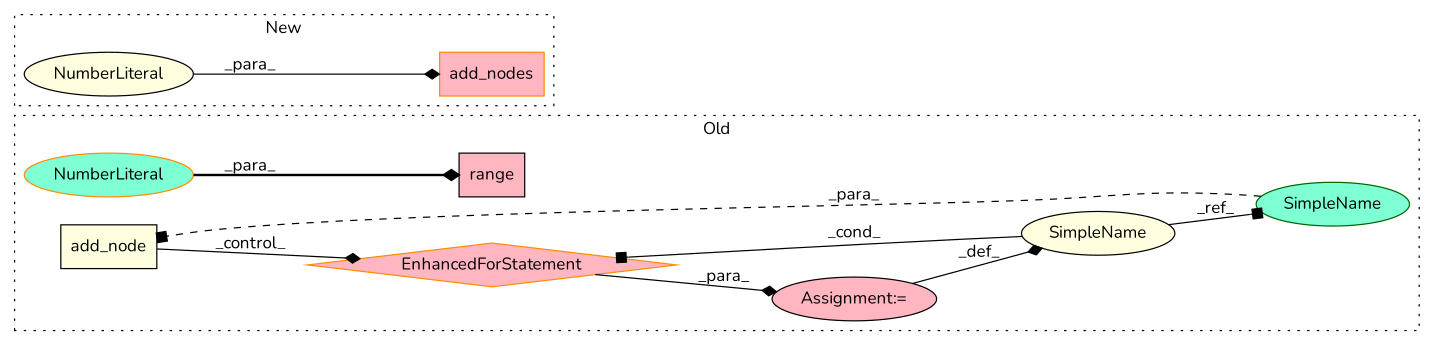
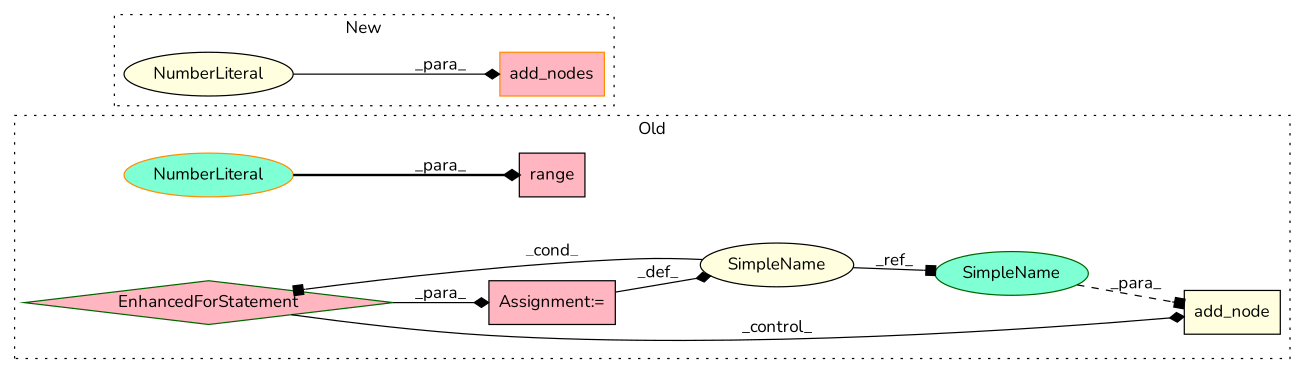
edge "add_node" -> "EnhancedForStatement": reversed
node "EnhancedForStatement": color darkorange -> darkgreen
node "Assignment:=": shape ellipse -> box
